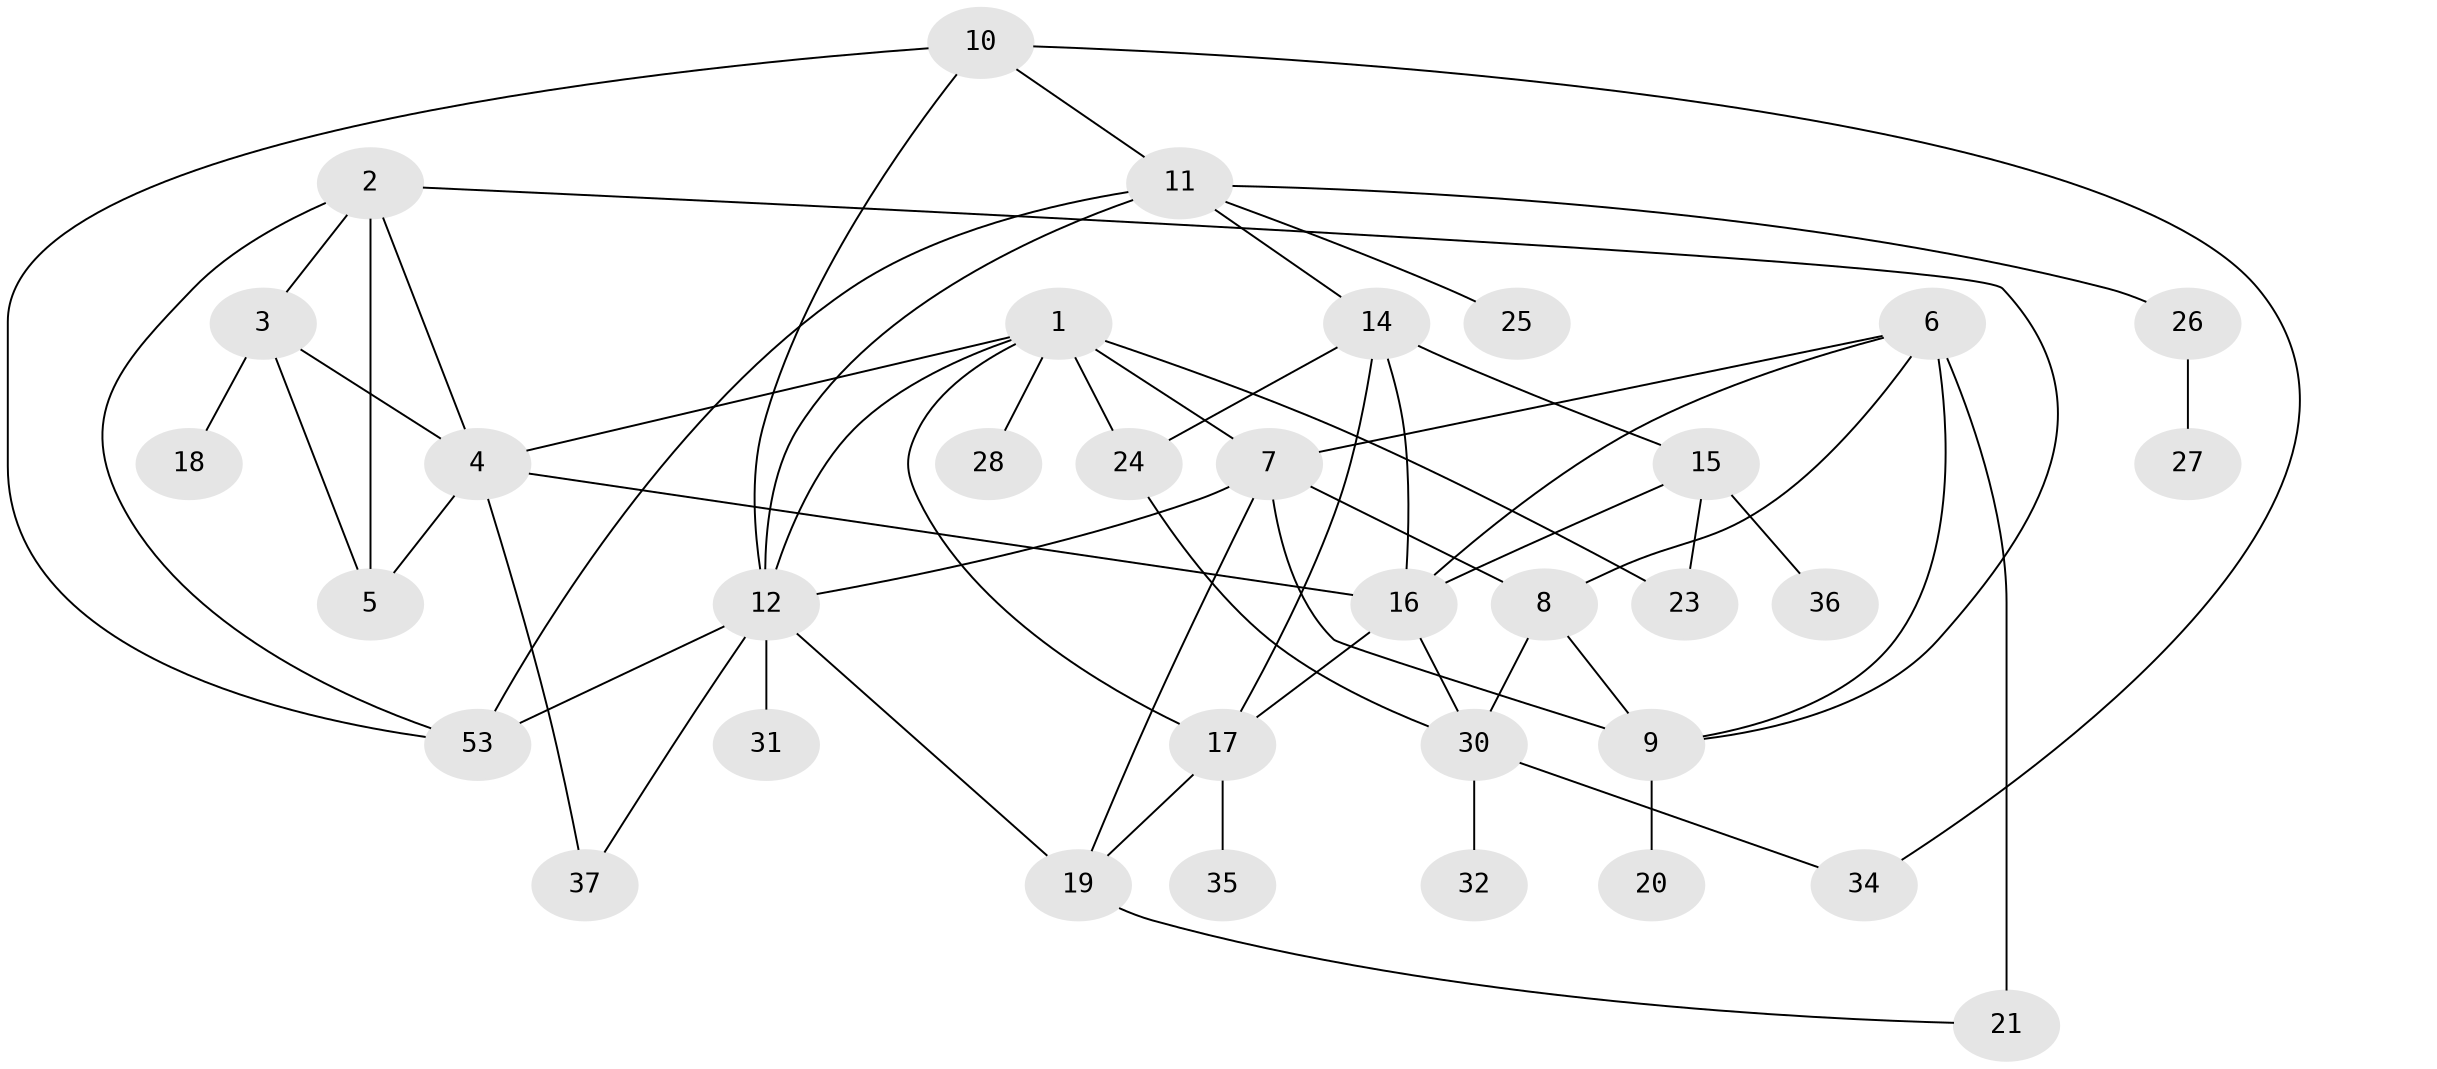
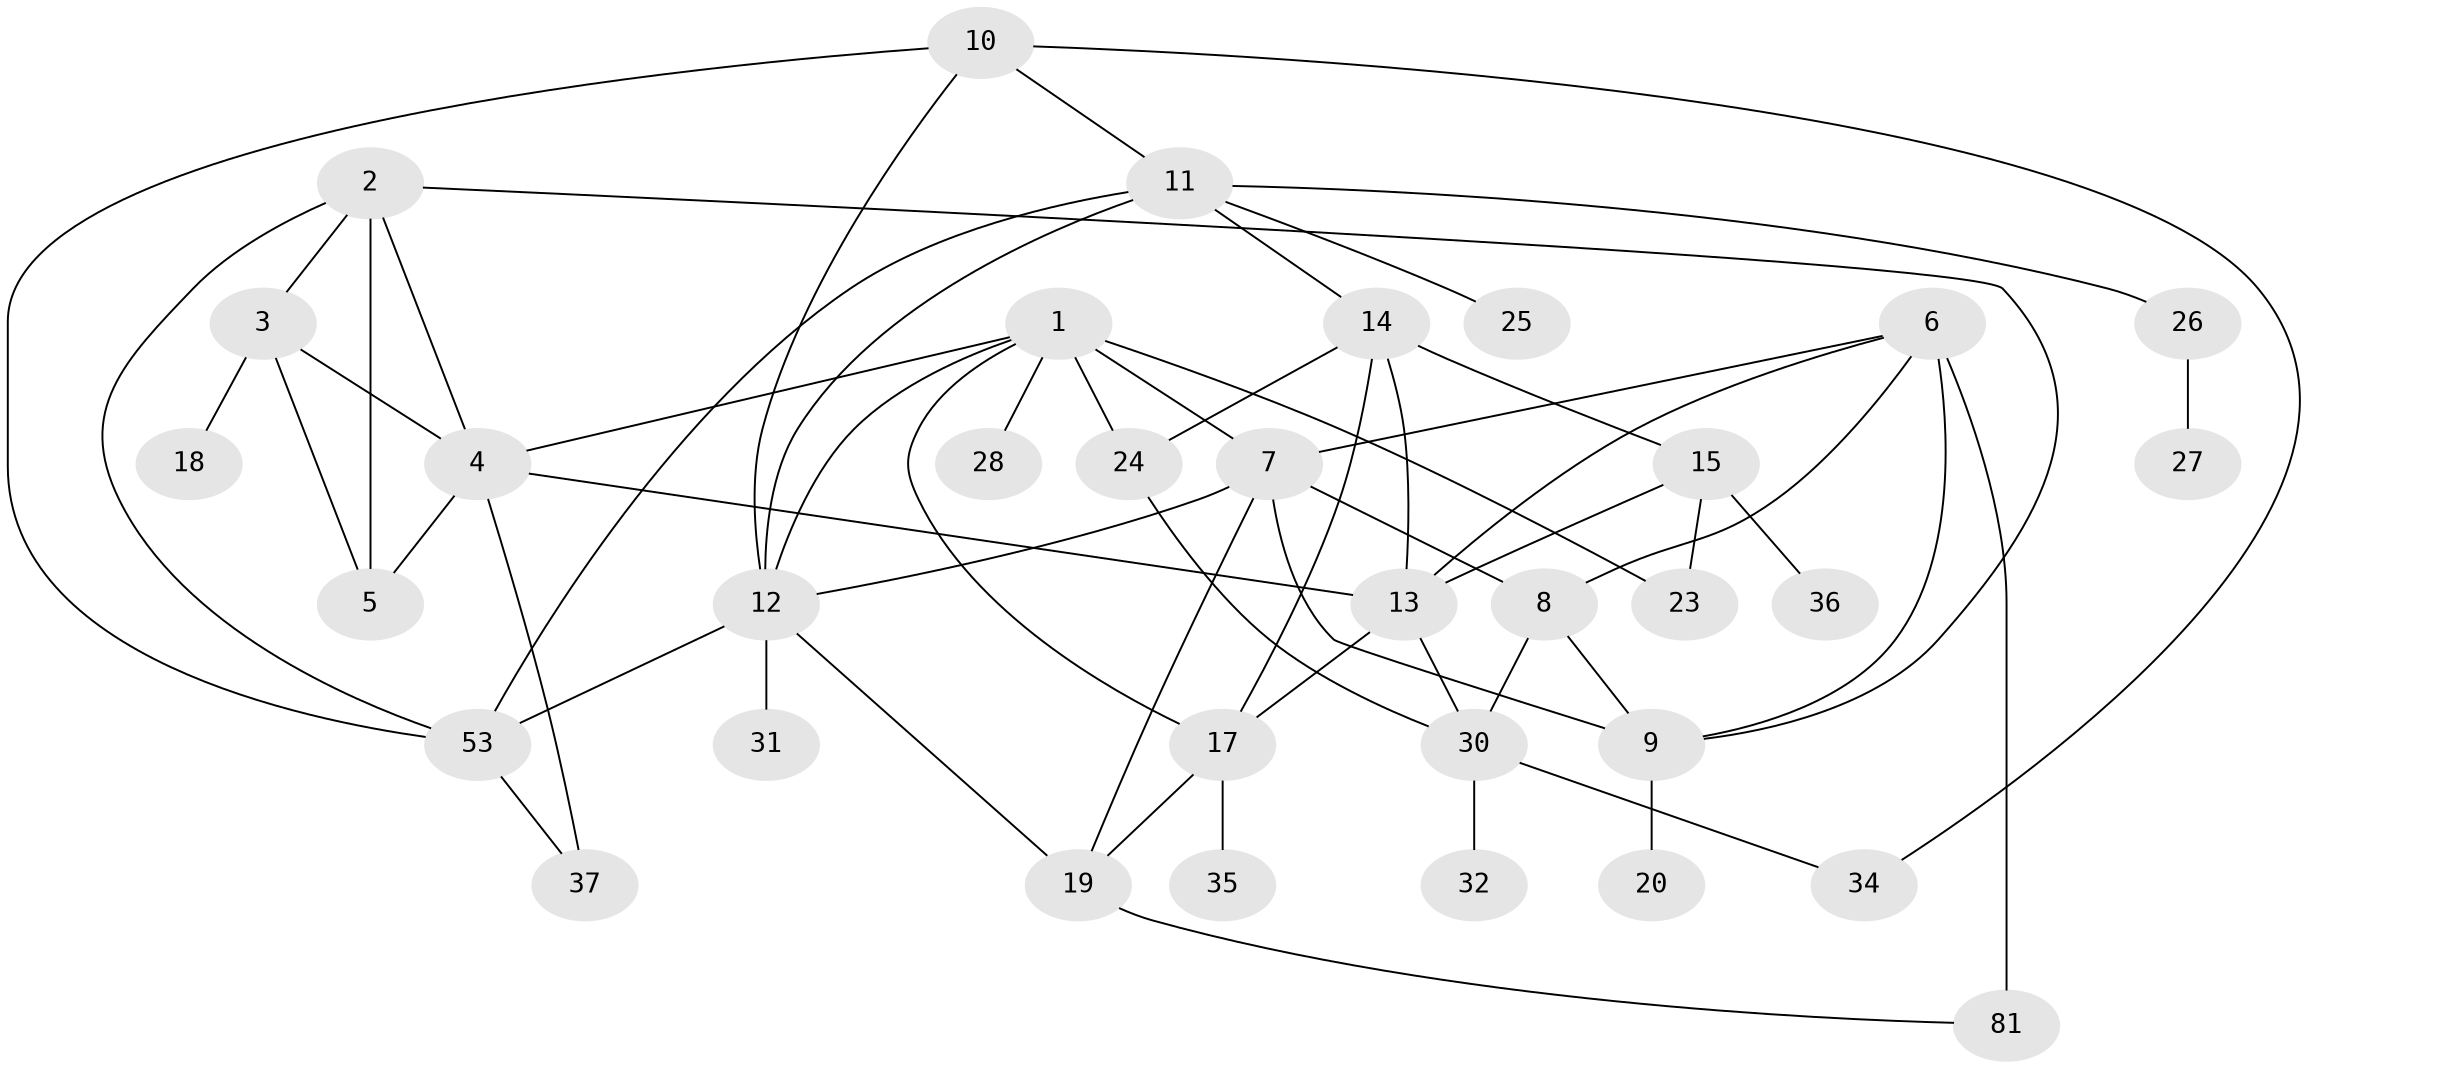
node "16": label "16" -> "13"
edge "12" -- "37": now "53" -- "37"
node "21": label "21" -> "81"
